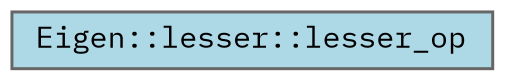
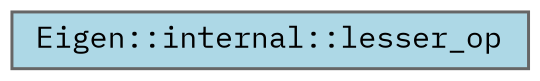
node "Eigen::lesser::lesser_op": label "Eigen::lesser::lesser_op" -> "Eigen::internal::lesser_op"
